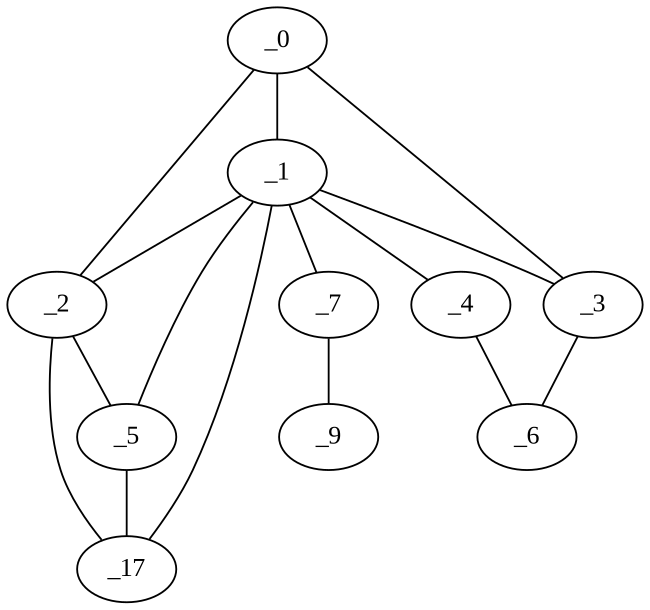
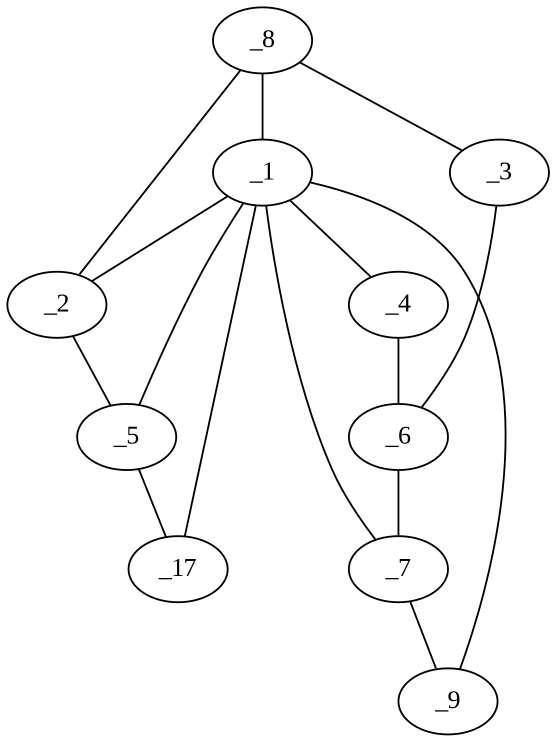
node "_0": label "_0" -> "_8"
edge "_1" -- "_3": now "_1" -- "_9"
edge "_2" -- "_17": removed
edge "_6" -- "_7": added
